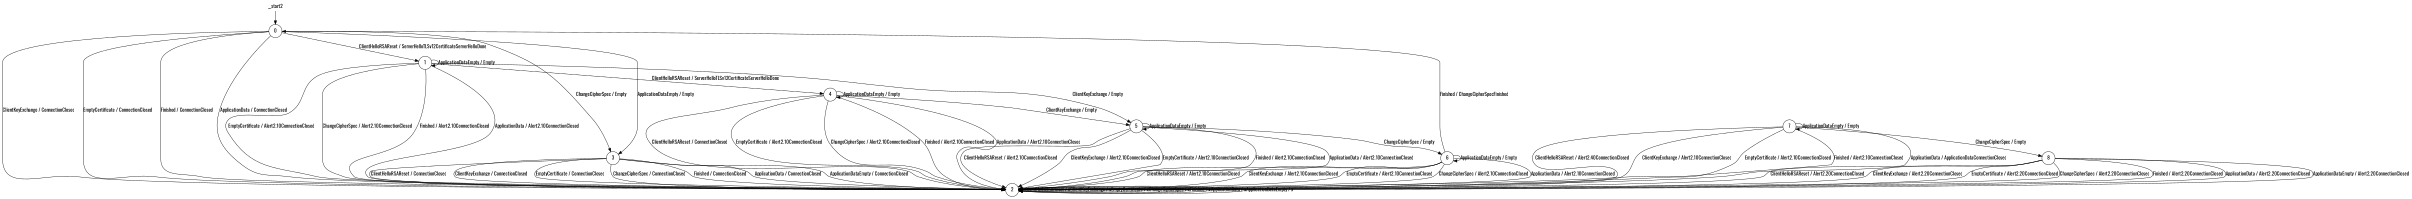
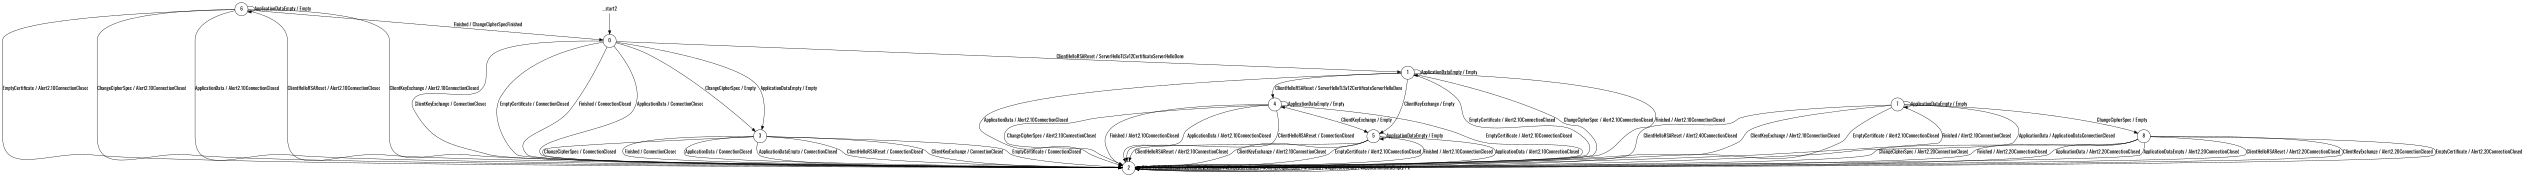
edge "5" -> "6": removed, label "ChangeCipherSpec / Empty"
